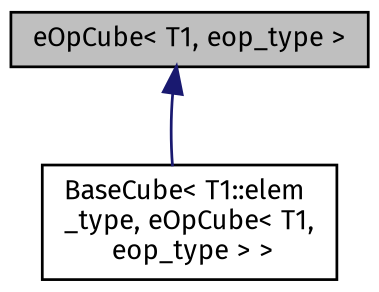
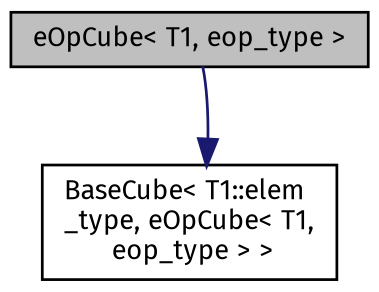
edge "BaseCube< T1::elem _type, eOpCube< T1, eop_type > >" -> "eOpCube< T1, eop_type >": reversed
